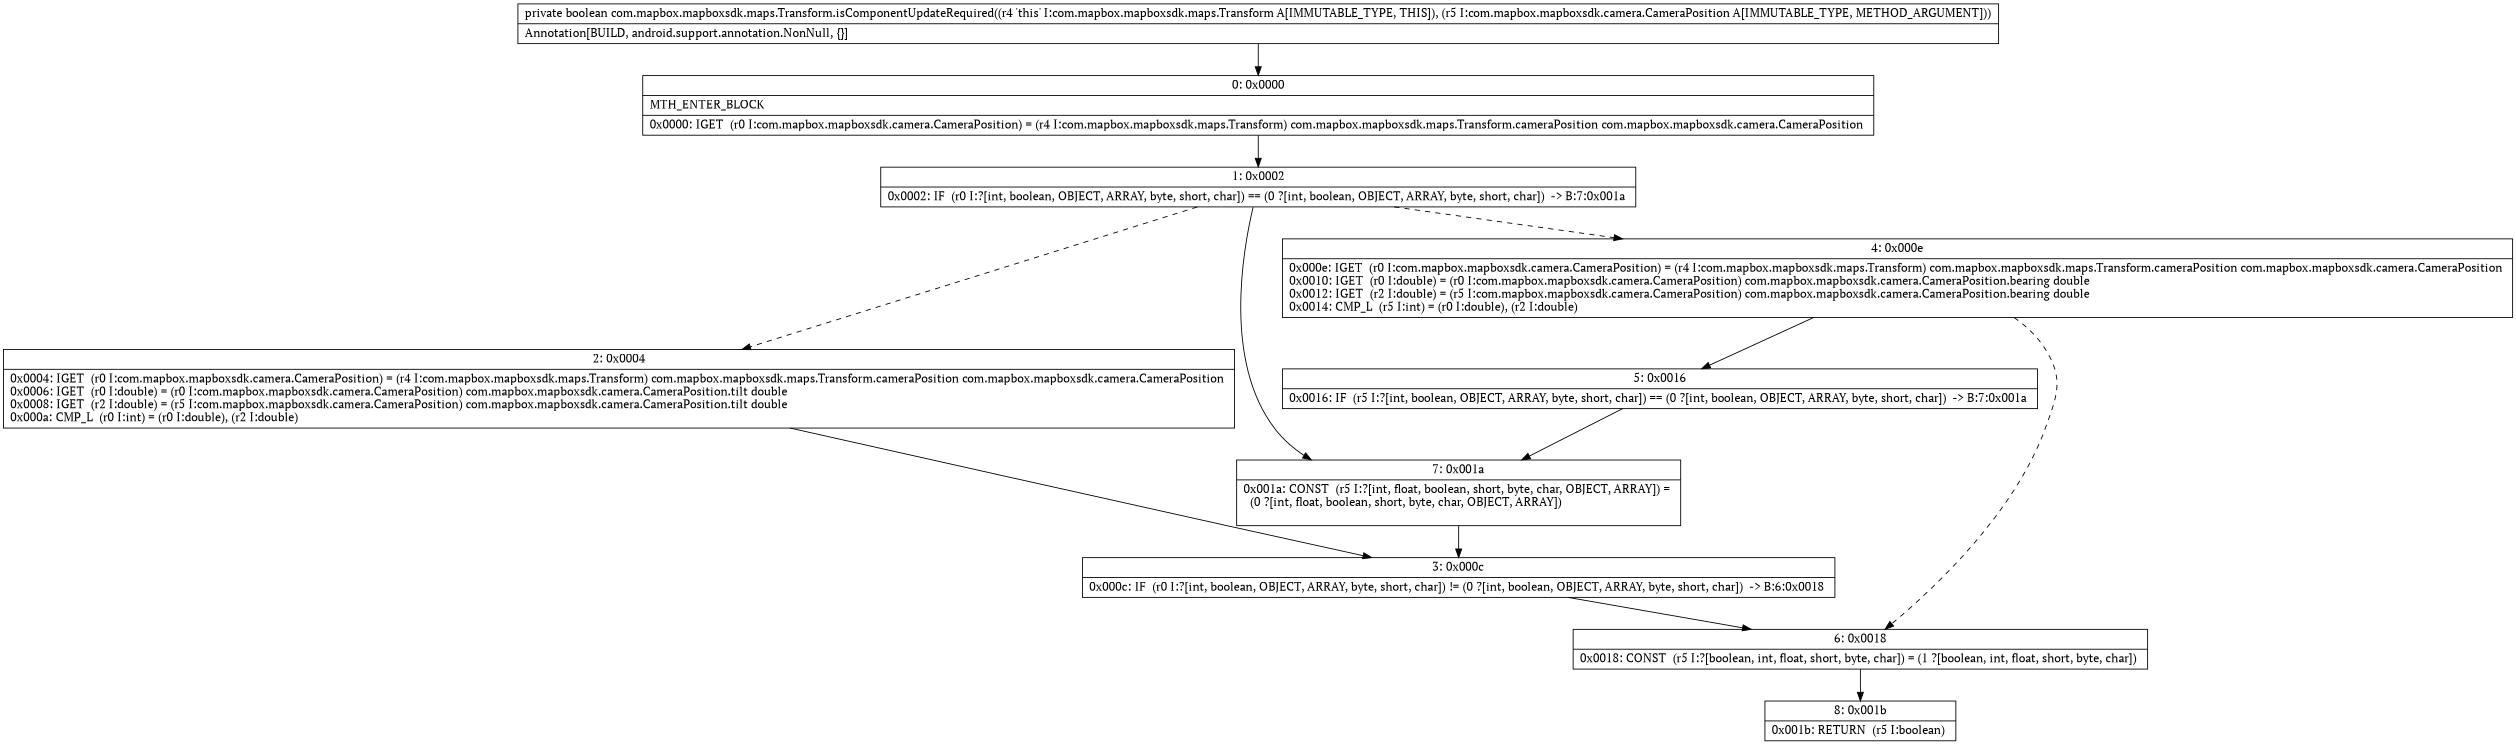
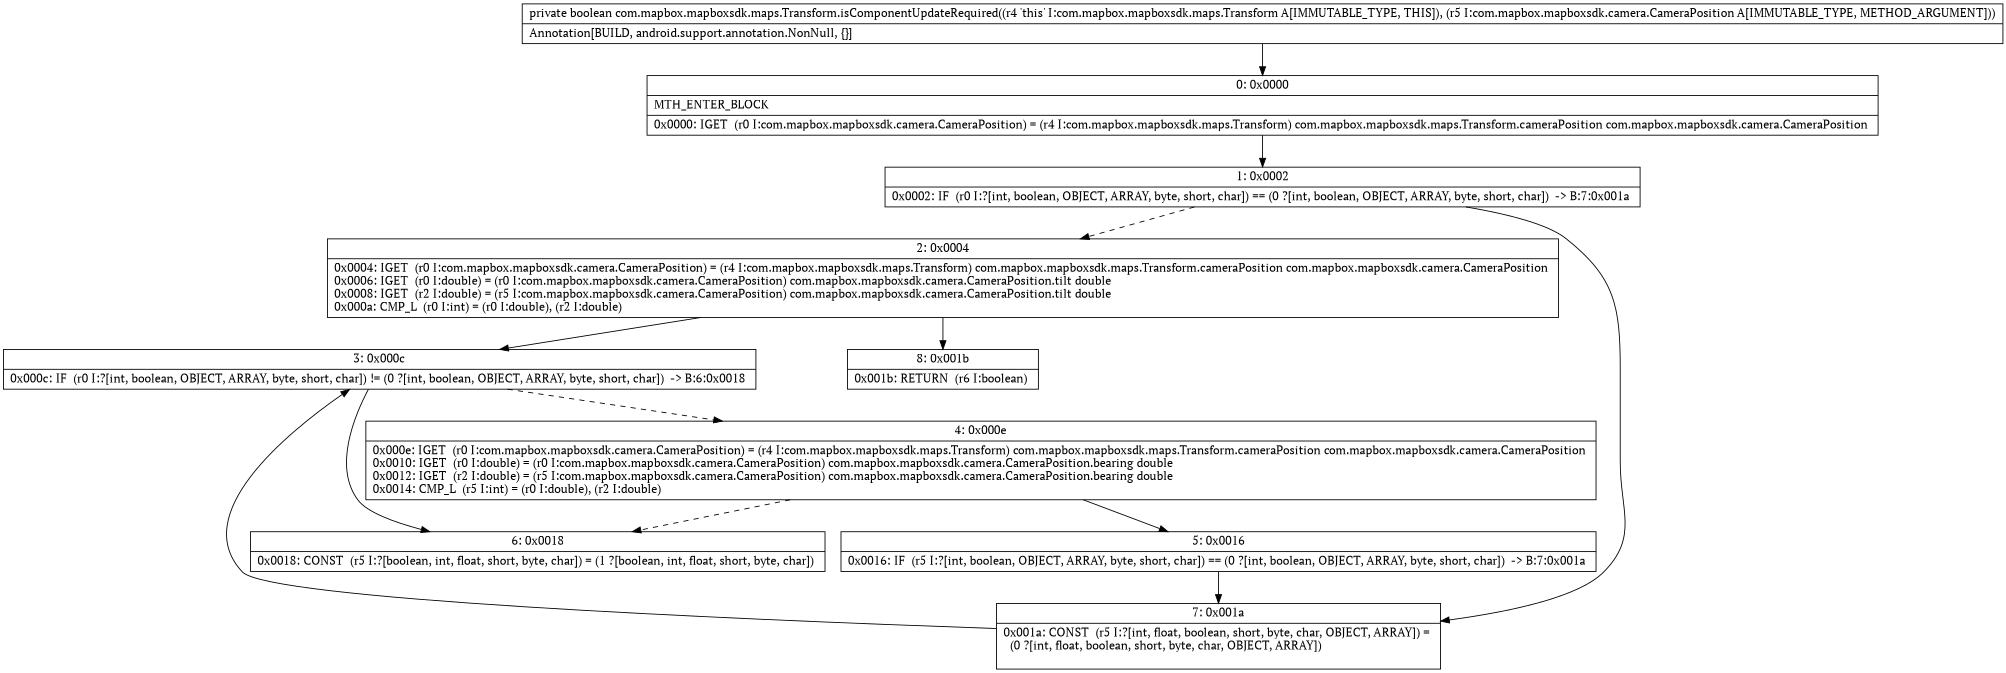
edge "1: 0x0002" -> "4: 0x000e": now "3: 0x000c" -> "4: 0x000e"
edge "6: 0x0018" -> "8: 0x001b": now "2: 0x0004" -> "8: 0x001b"
node "8: 0x001b": text "0x001b: RETURN  (r5 I:boolean)" -> "0x001b: RETURN  (r6 I:boolean)"
